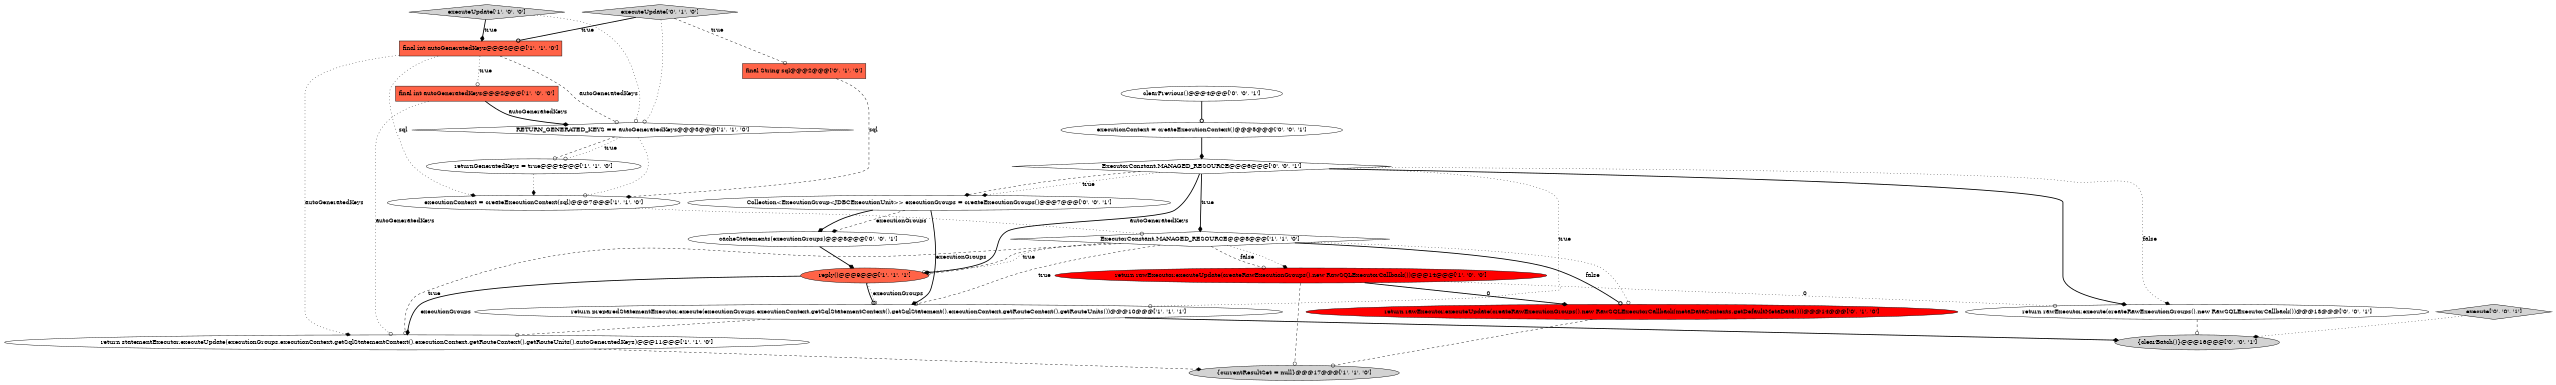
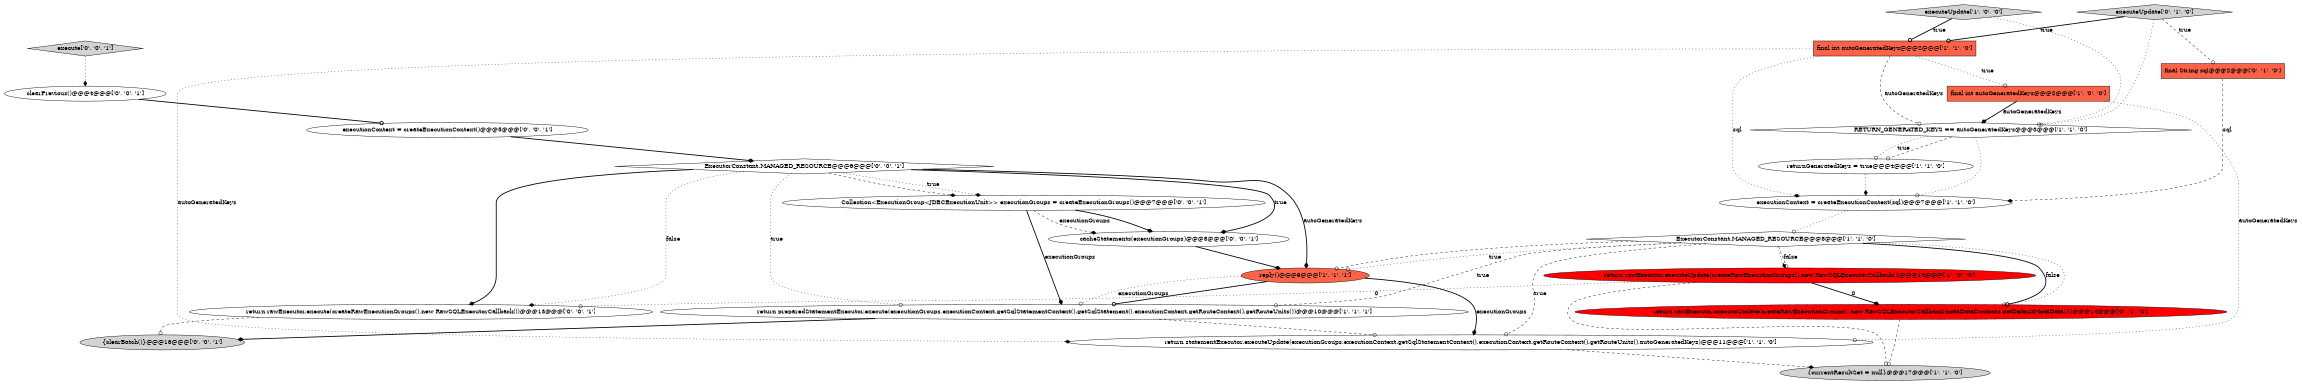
edge "executeUpdate['1', '0', '0']" -> "final int autoGeneratedKeys@@@2@@@['1', '1', '0']": arrowhead diamond -> odot
edge "ExecutorConstant.MANAGED_RESOURCE@@@6@@@['0', '0', '1']" -> "ExecutorConstant.MANAGED_RESOURCE@@@8@@@['1', '1', '0']": now "ExecutorConstant.MANAGED_RESOURCE@@@6@@@['0', '0', '1']" -> "cacheStatements(executionGroups)@@@8@@@['0', '0', '1']"
edge "execute['0', '0', '1']" -> "{clearBatch()}@@@16@@@['0', '0', '1']": now "execute['0', '0', '1']" -> "clearPrevious()@@@4@@@['0', '0', '1']"
